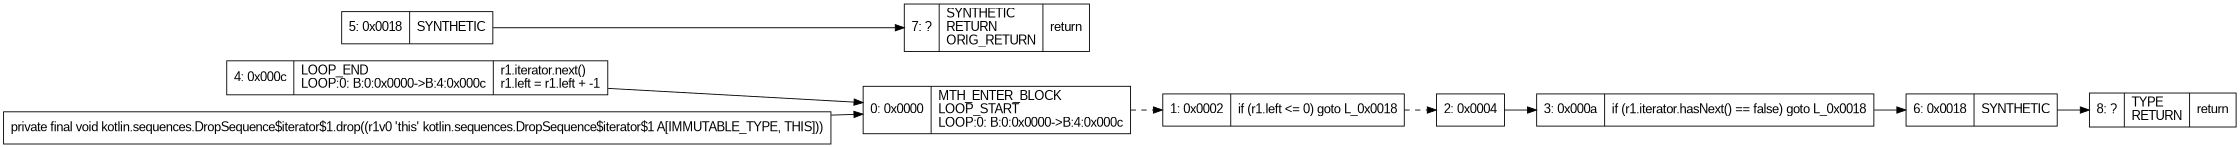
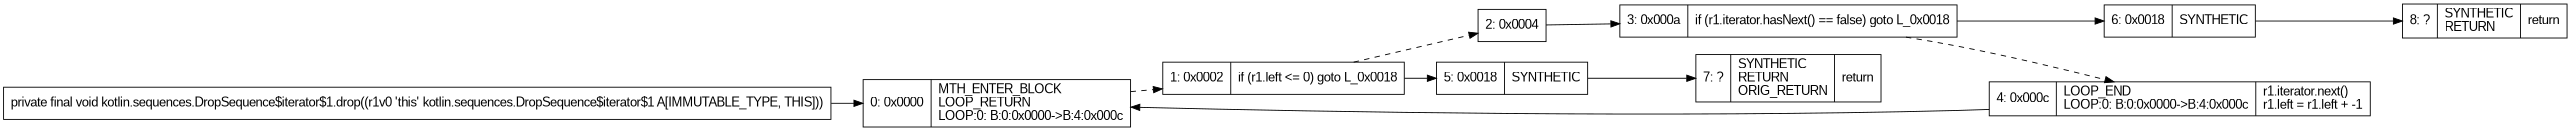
edge "3: 0x000a" -> "4: 0x000c": added
edge "1: 0x0002" -> "5: 0x0018": added
node "8: ?": text "TYPE" -> "SYNTHETIC"
node "0: 0x0000": text "LOOP_START" -> "LOOP_RETURN"
